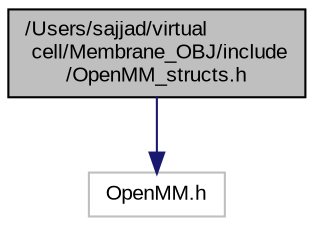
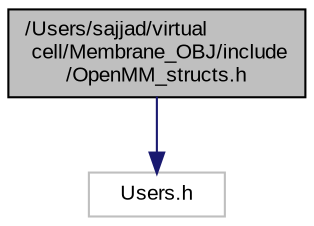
node "OpenMM.h": label "OpenMM.h" -> "Users.h"
